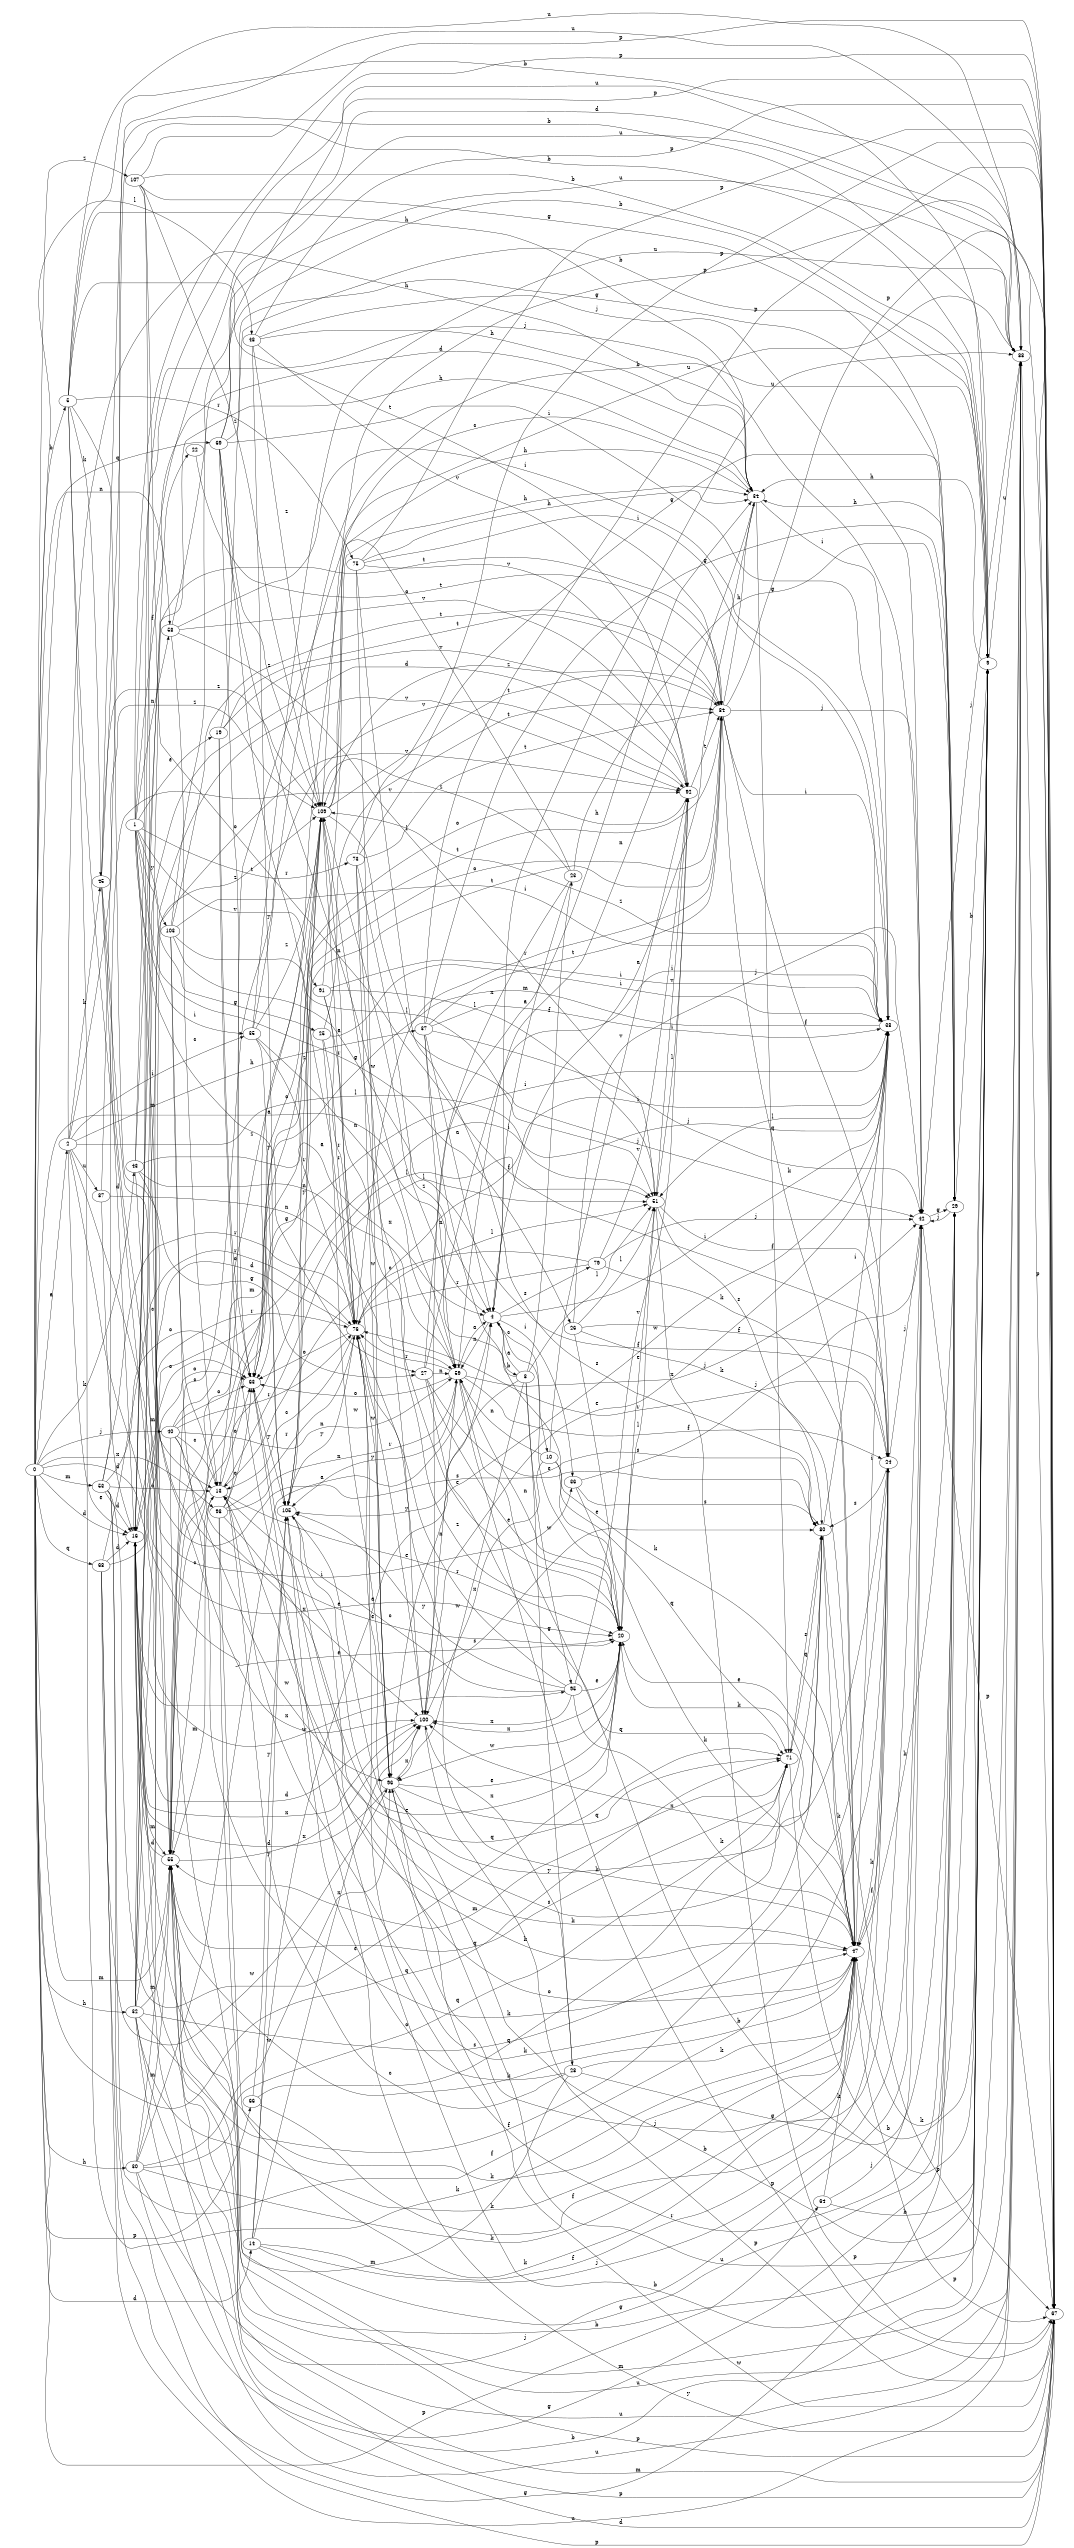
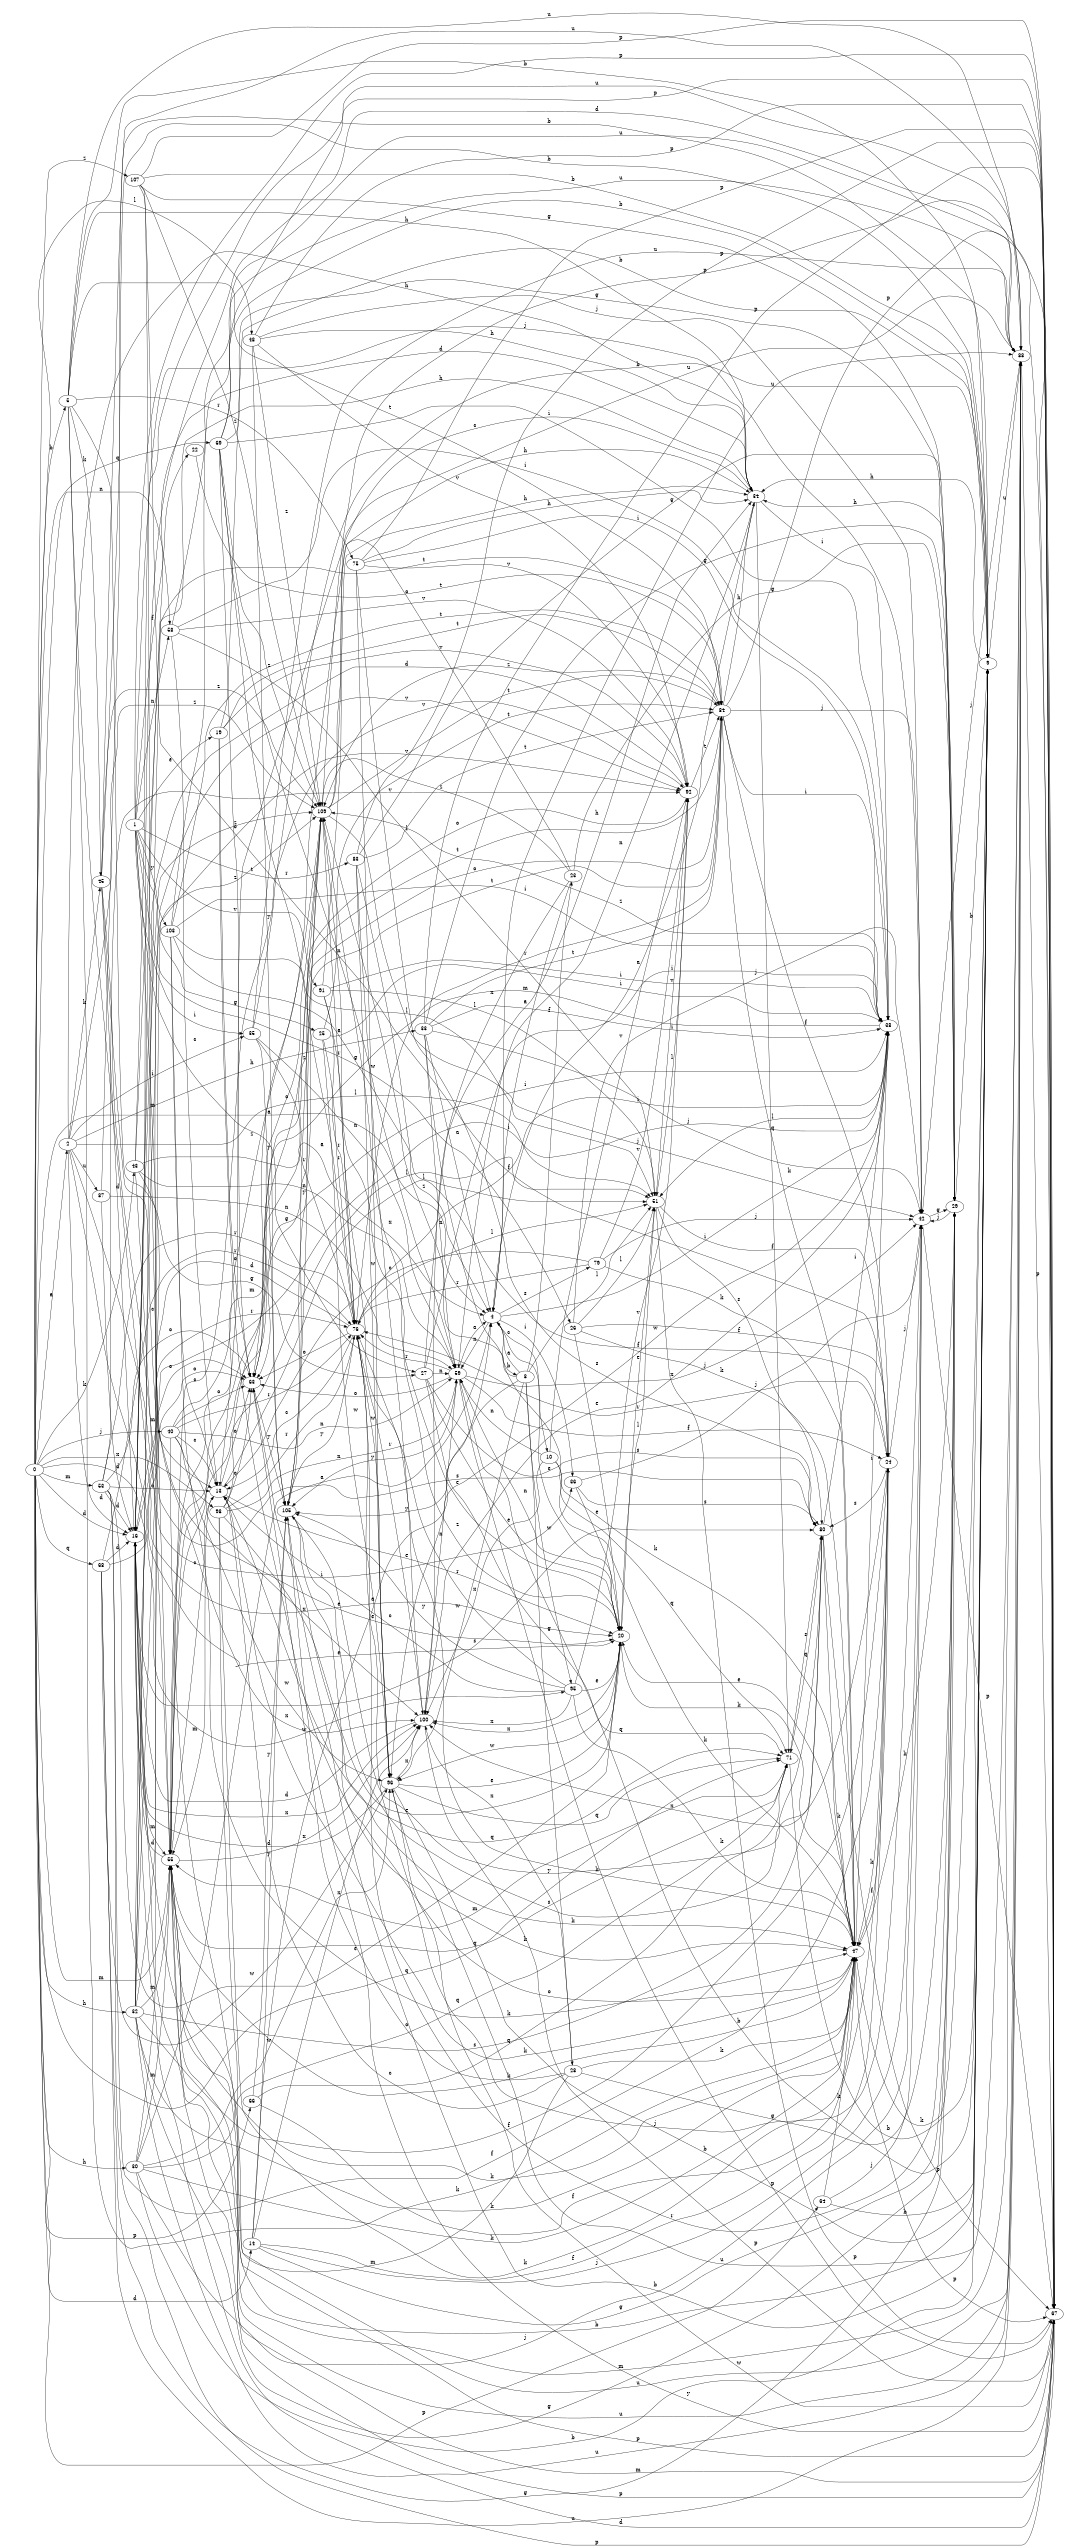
node "73": label "73" -> "83"
edge "35" -> "109": now "16" -> "109"
node "37": label "37" -> "33"
edge "2" -> "16": label "e" -> "d"
